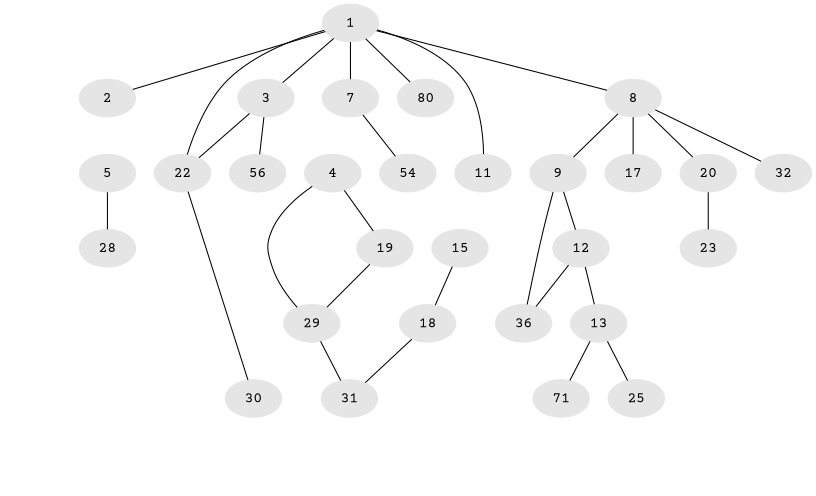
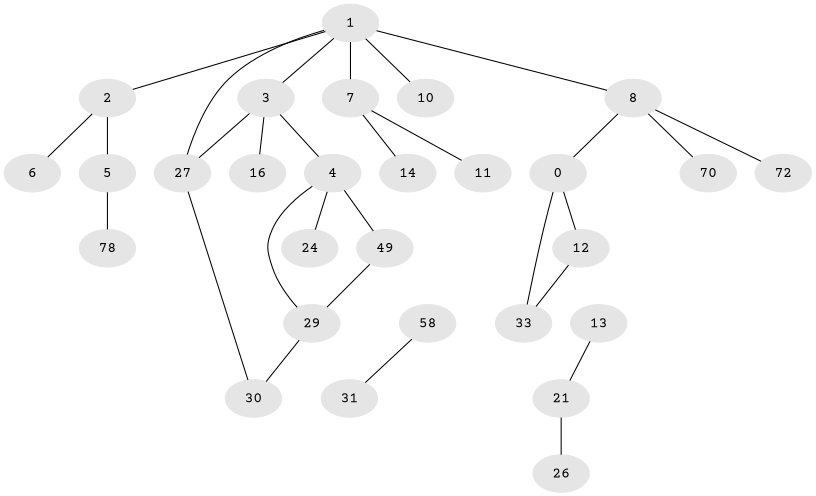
edge "1" -- "11": now "7" -- "11"
node "80": label "80" -> "10"
edge "2" -- "5": added
edge "3" -- "4": added
node "6": added
node "22": label "22" -> "27"
node "56": label "56" -> "16"
node "54": label "54" -> "14"
node "9": label "9" -> "0"
node "17": removed
node "20": label "20" -> "70"
node "32": label "32" -> "72"
node "28": label "28" -> "78"
node "24": added
node "19": label "19" -> "49"
node "15": removed
node "23": removed
edge "12" -- "13": removed
node "18": label "18" -> "58"
node "36": label "36" -> "33"
edge "29" -- "31": now "29" -- "30"
node "71": label "71" -> "21"
node "25": removed
node "26": added
